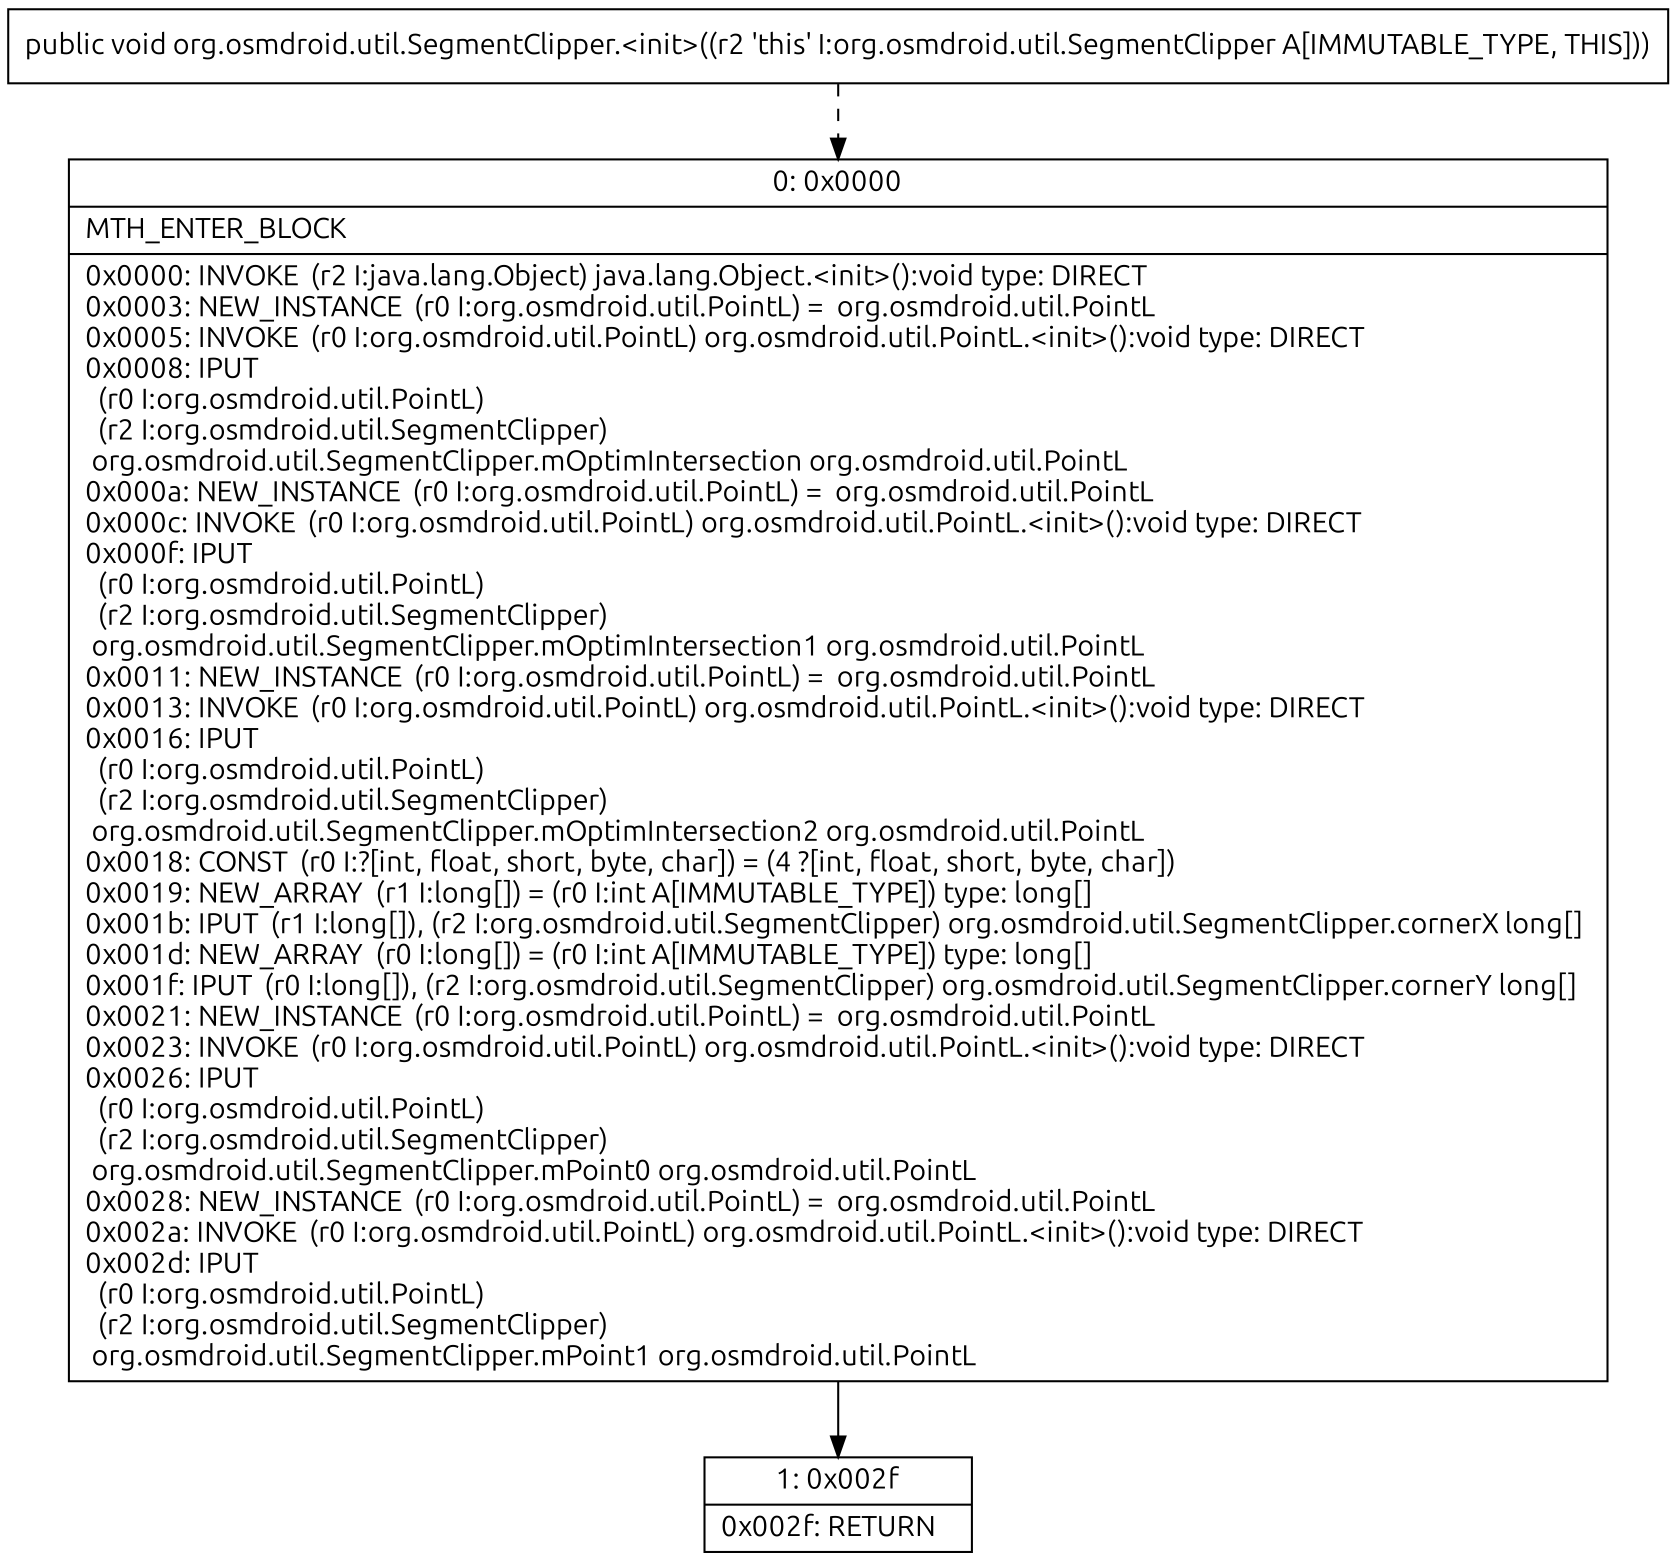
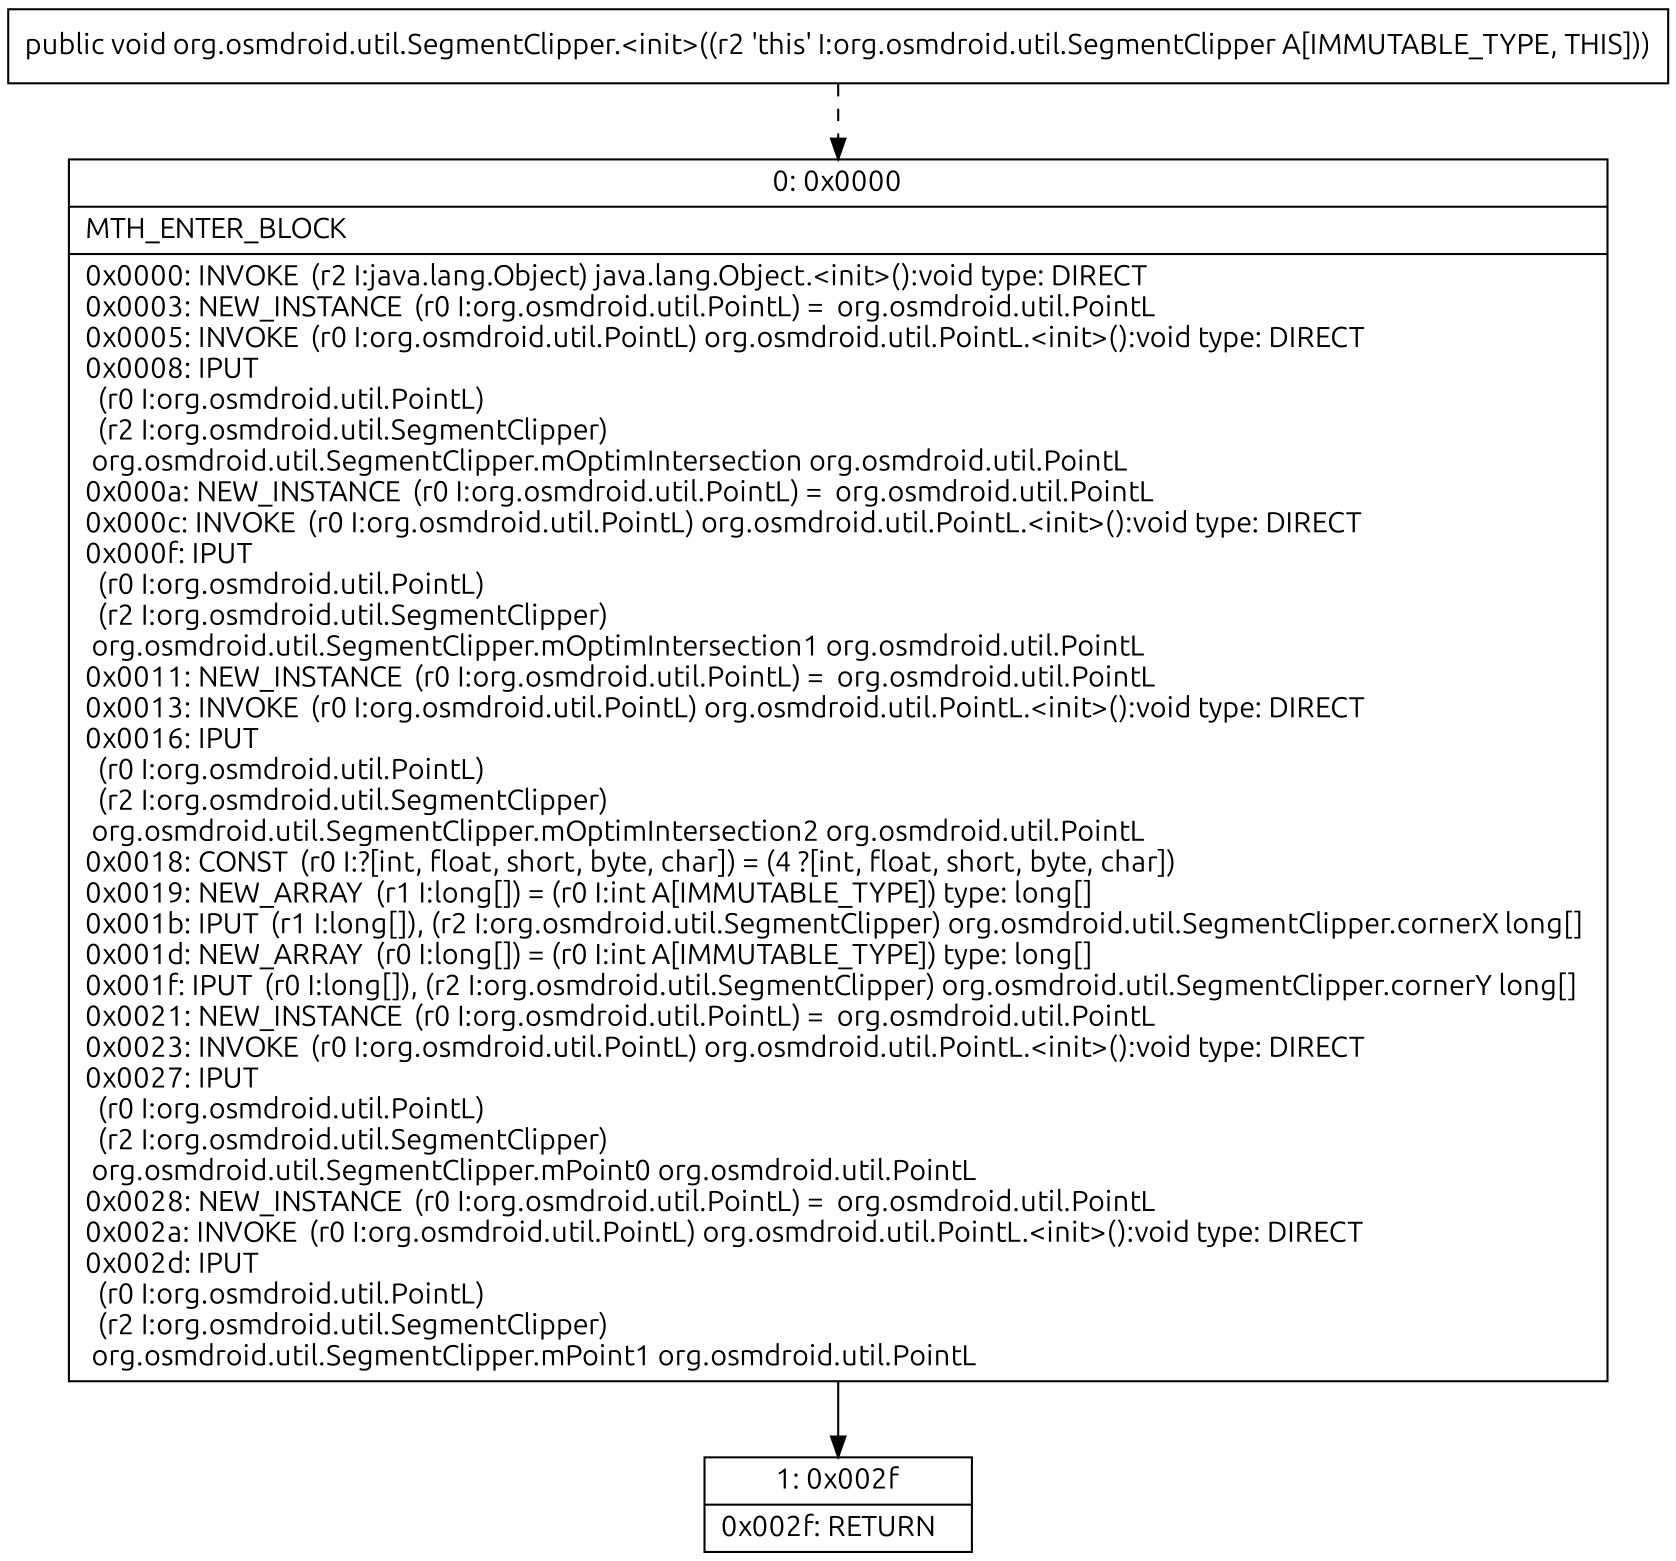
node "0: 0x0000": text "0x0026: IPUT" -> "0x0027: IPUT"
